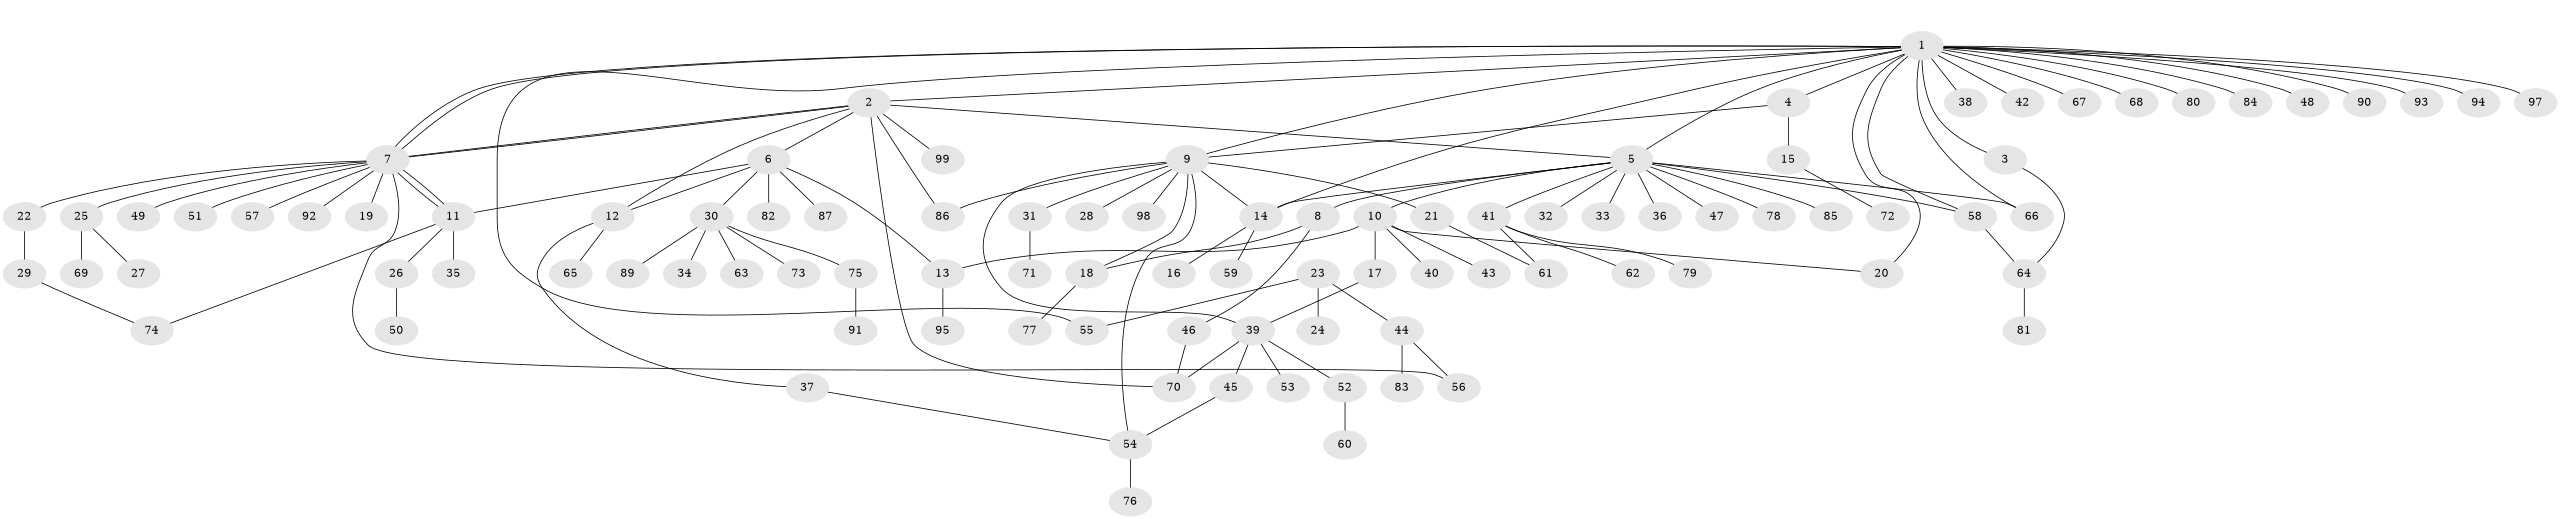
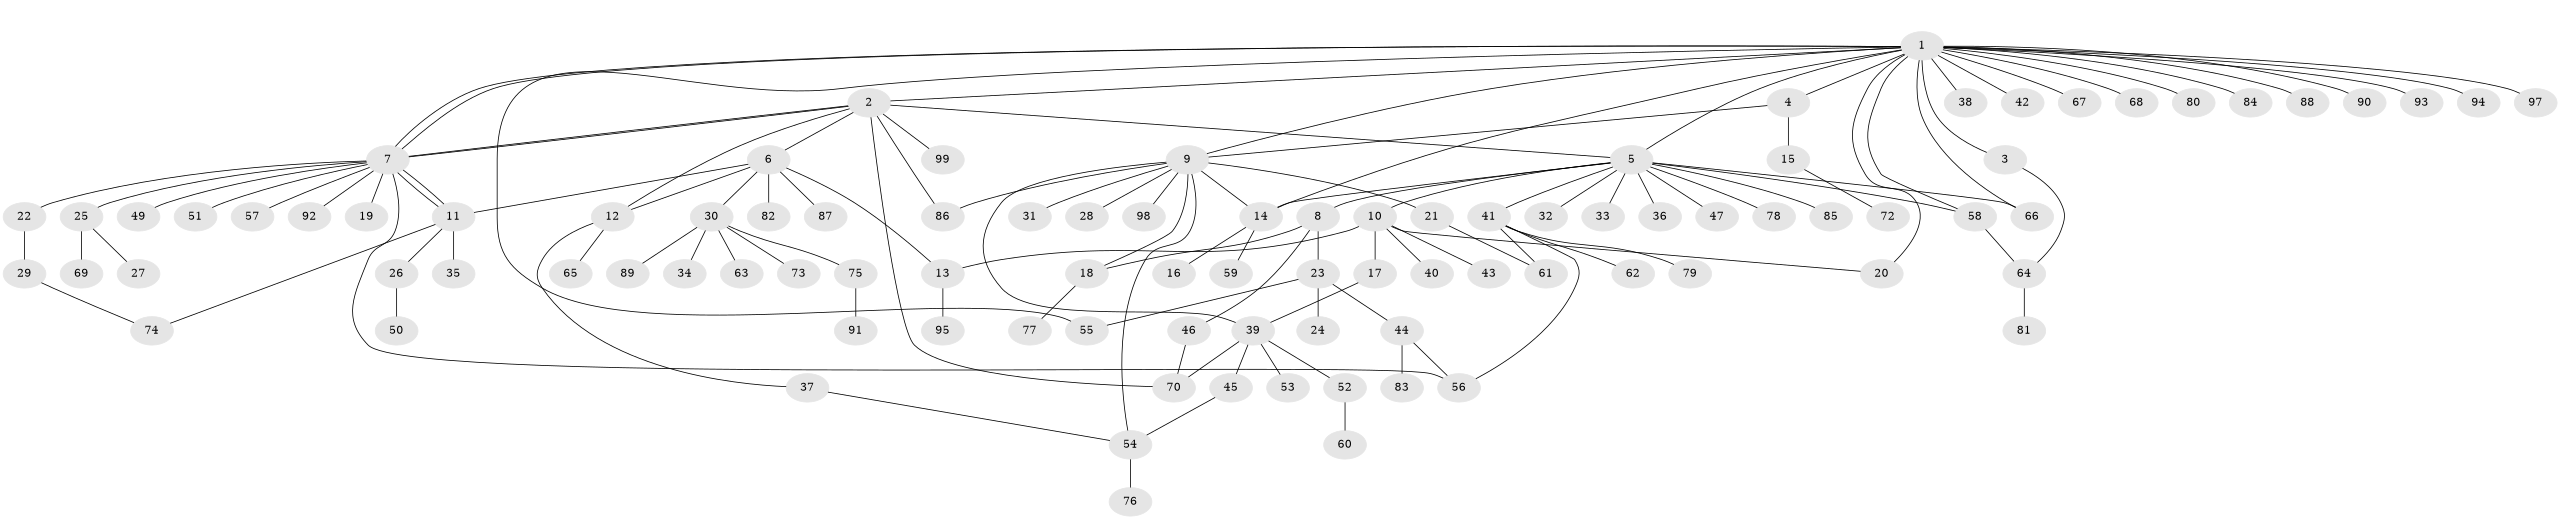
node "48": label "48" -> "88"
edge "8" -- "23": added
node "71": removed
edge "41" -- "56": added
